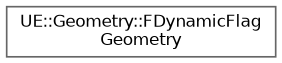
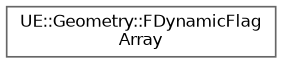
node "UE::Geometry::FDynamicFlag Geometry": label "UE::Geometry::FDynamicFlag Geometry" -> "UE::Geometry::FDynamicFlag Array"
